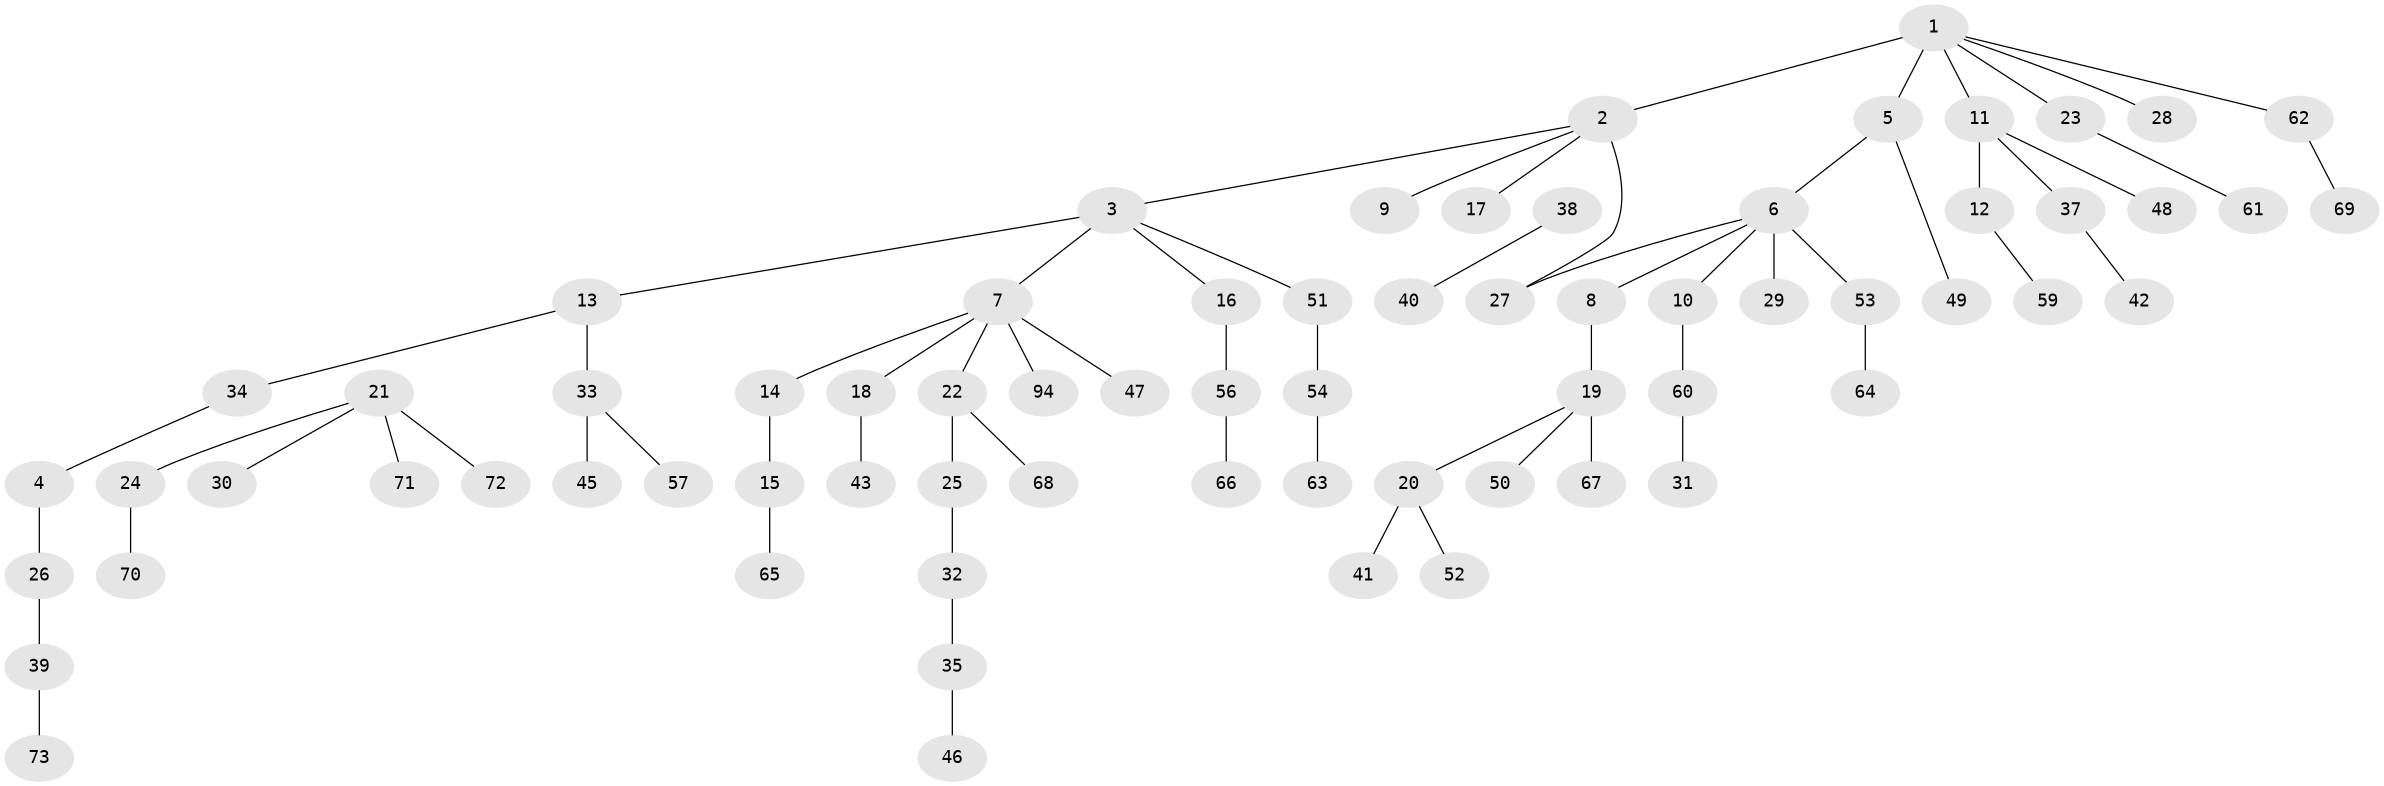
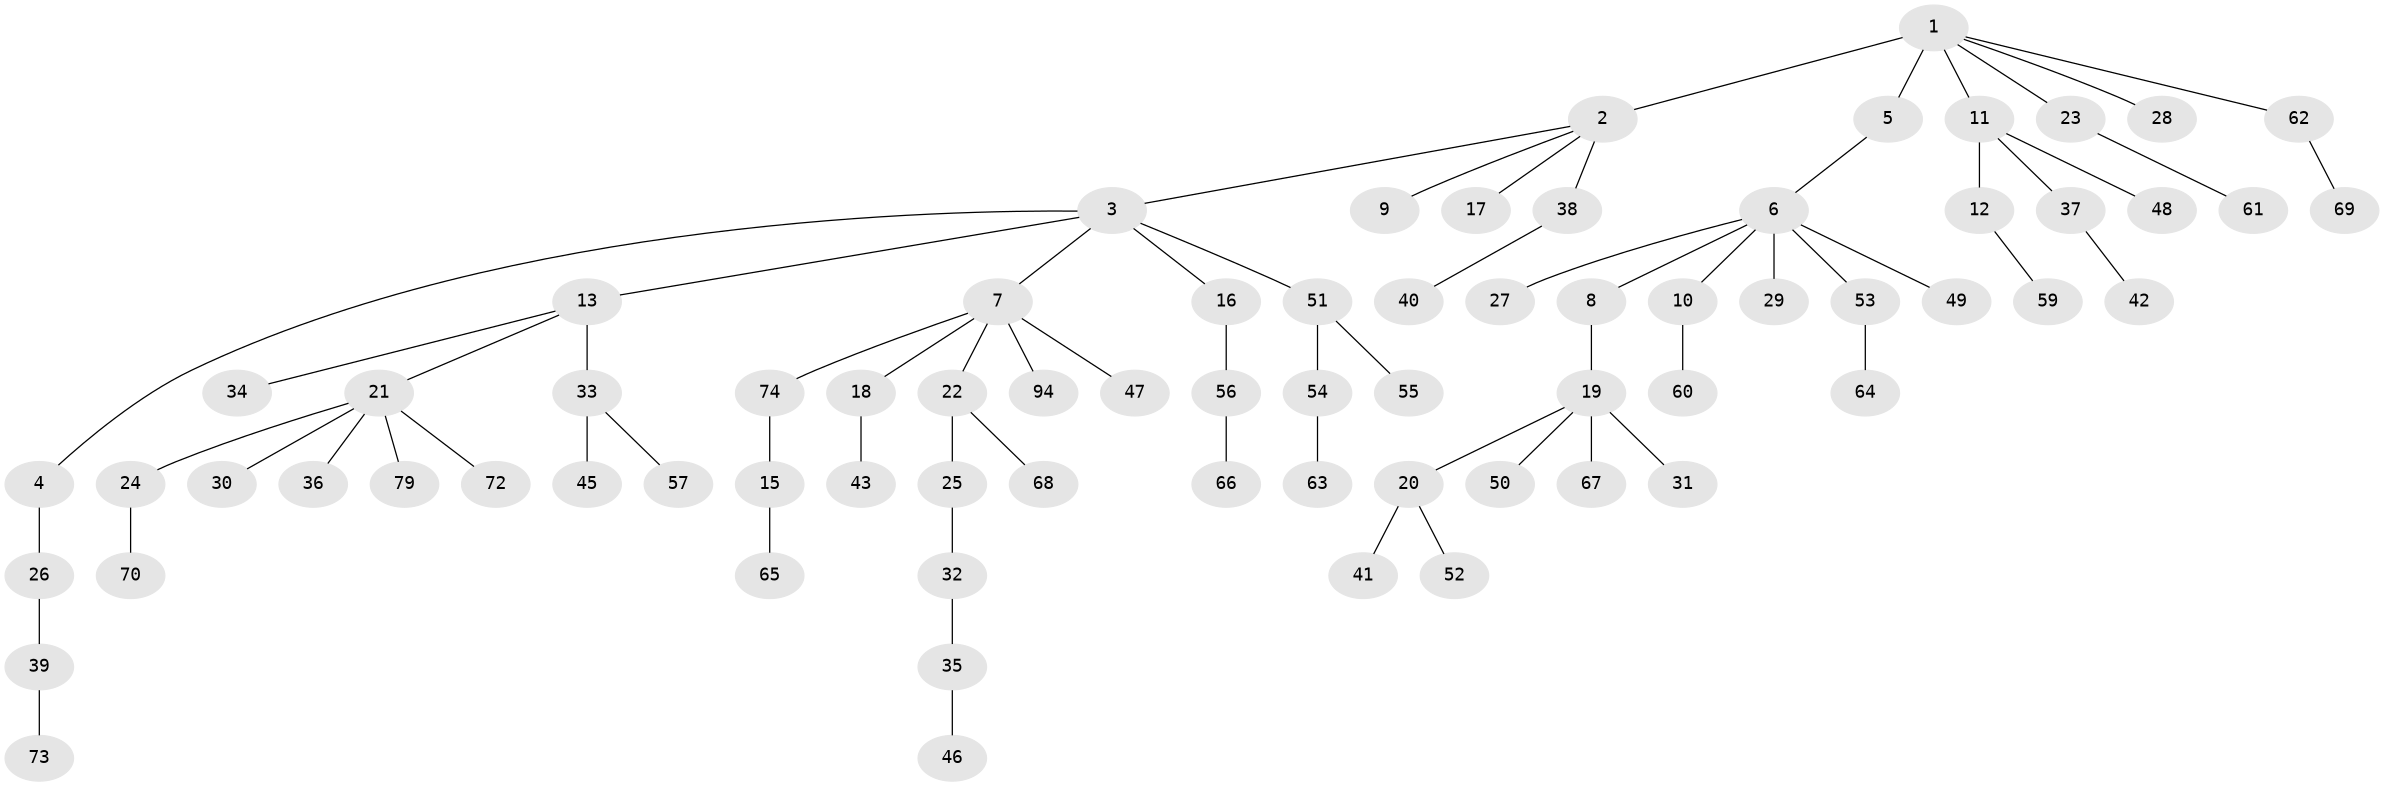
edge "5" -- "49": now "6" -- "49"
edge "2" -- "27": now "2" -- "38"
edge "13" -- "21": added
node "14": label "14" -> "74"
node "55": added
edge "34" -- "4": now "3" -- "4"
edge "60" -- "31": now "19" -- "31"
node "36": added
node "71": label "71" -> "79"
